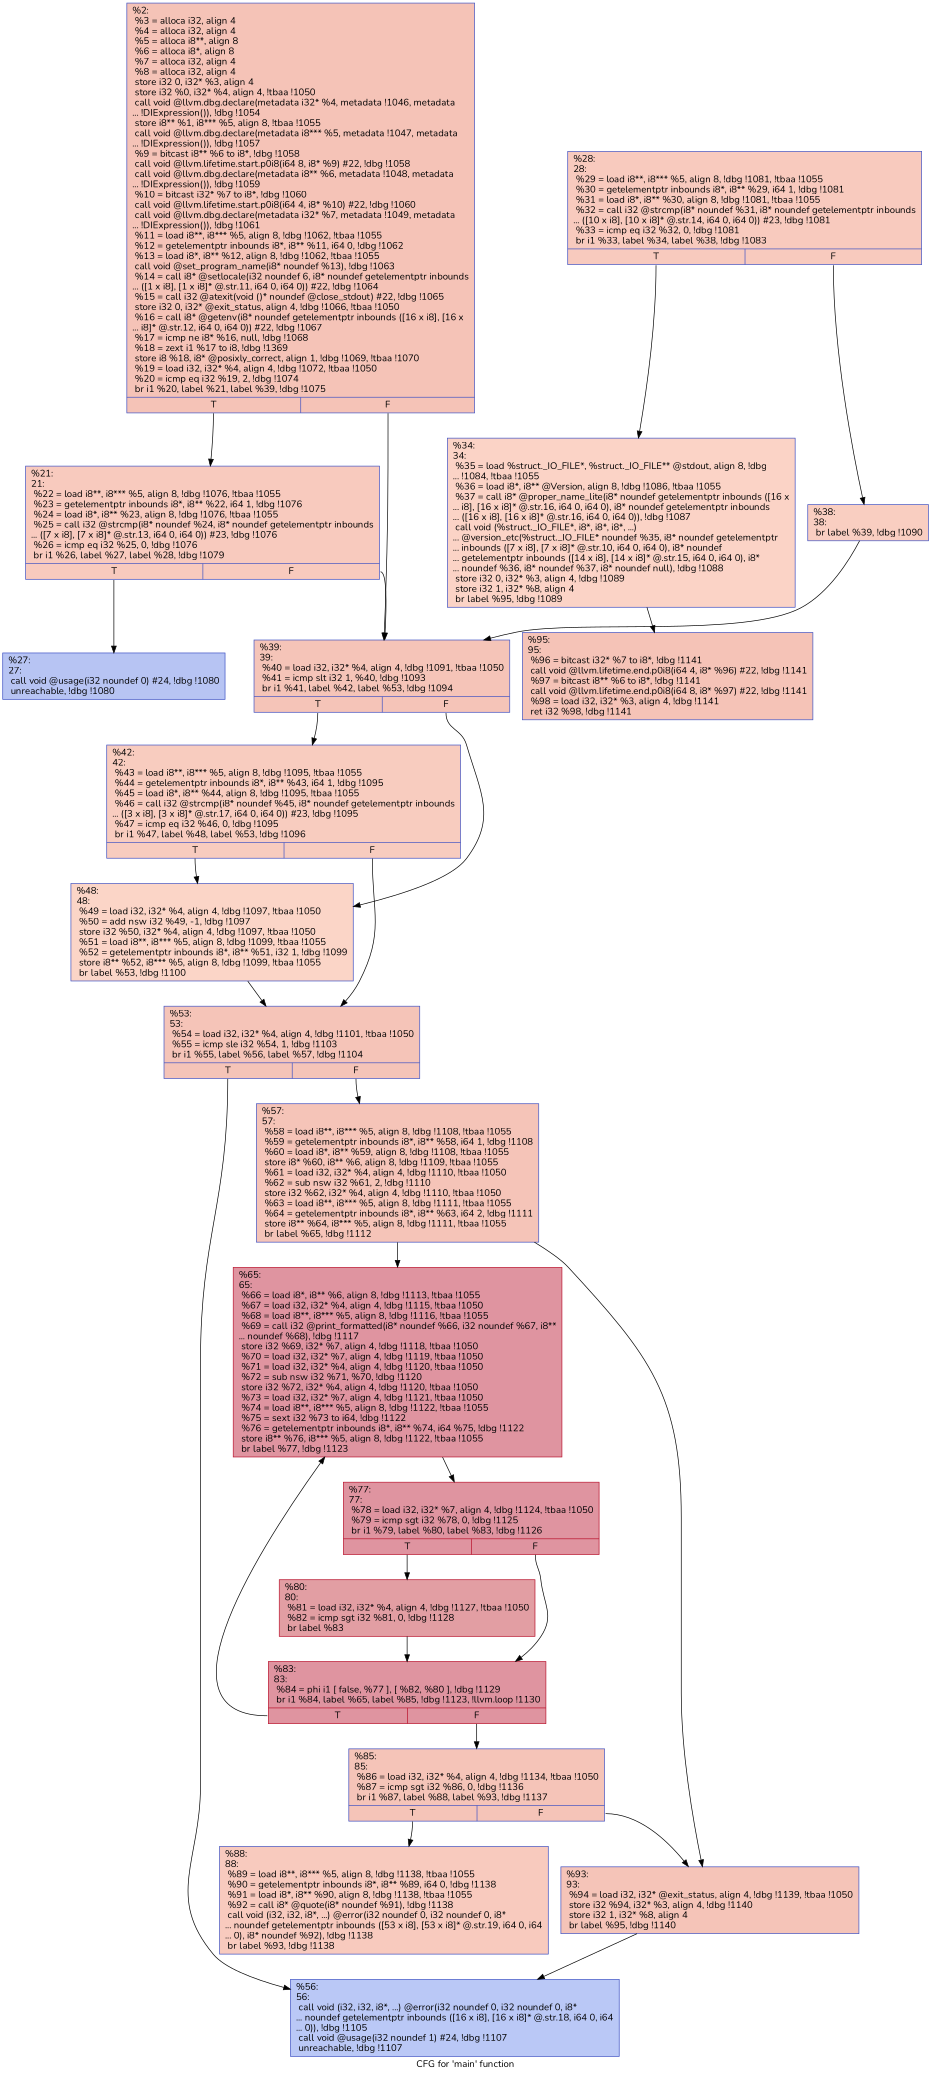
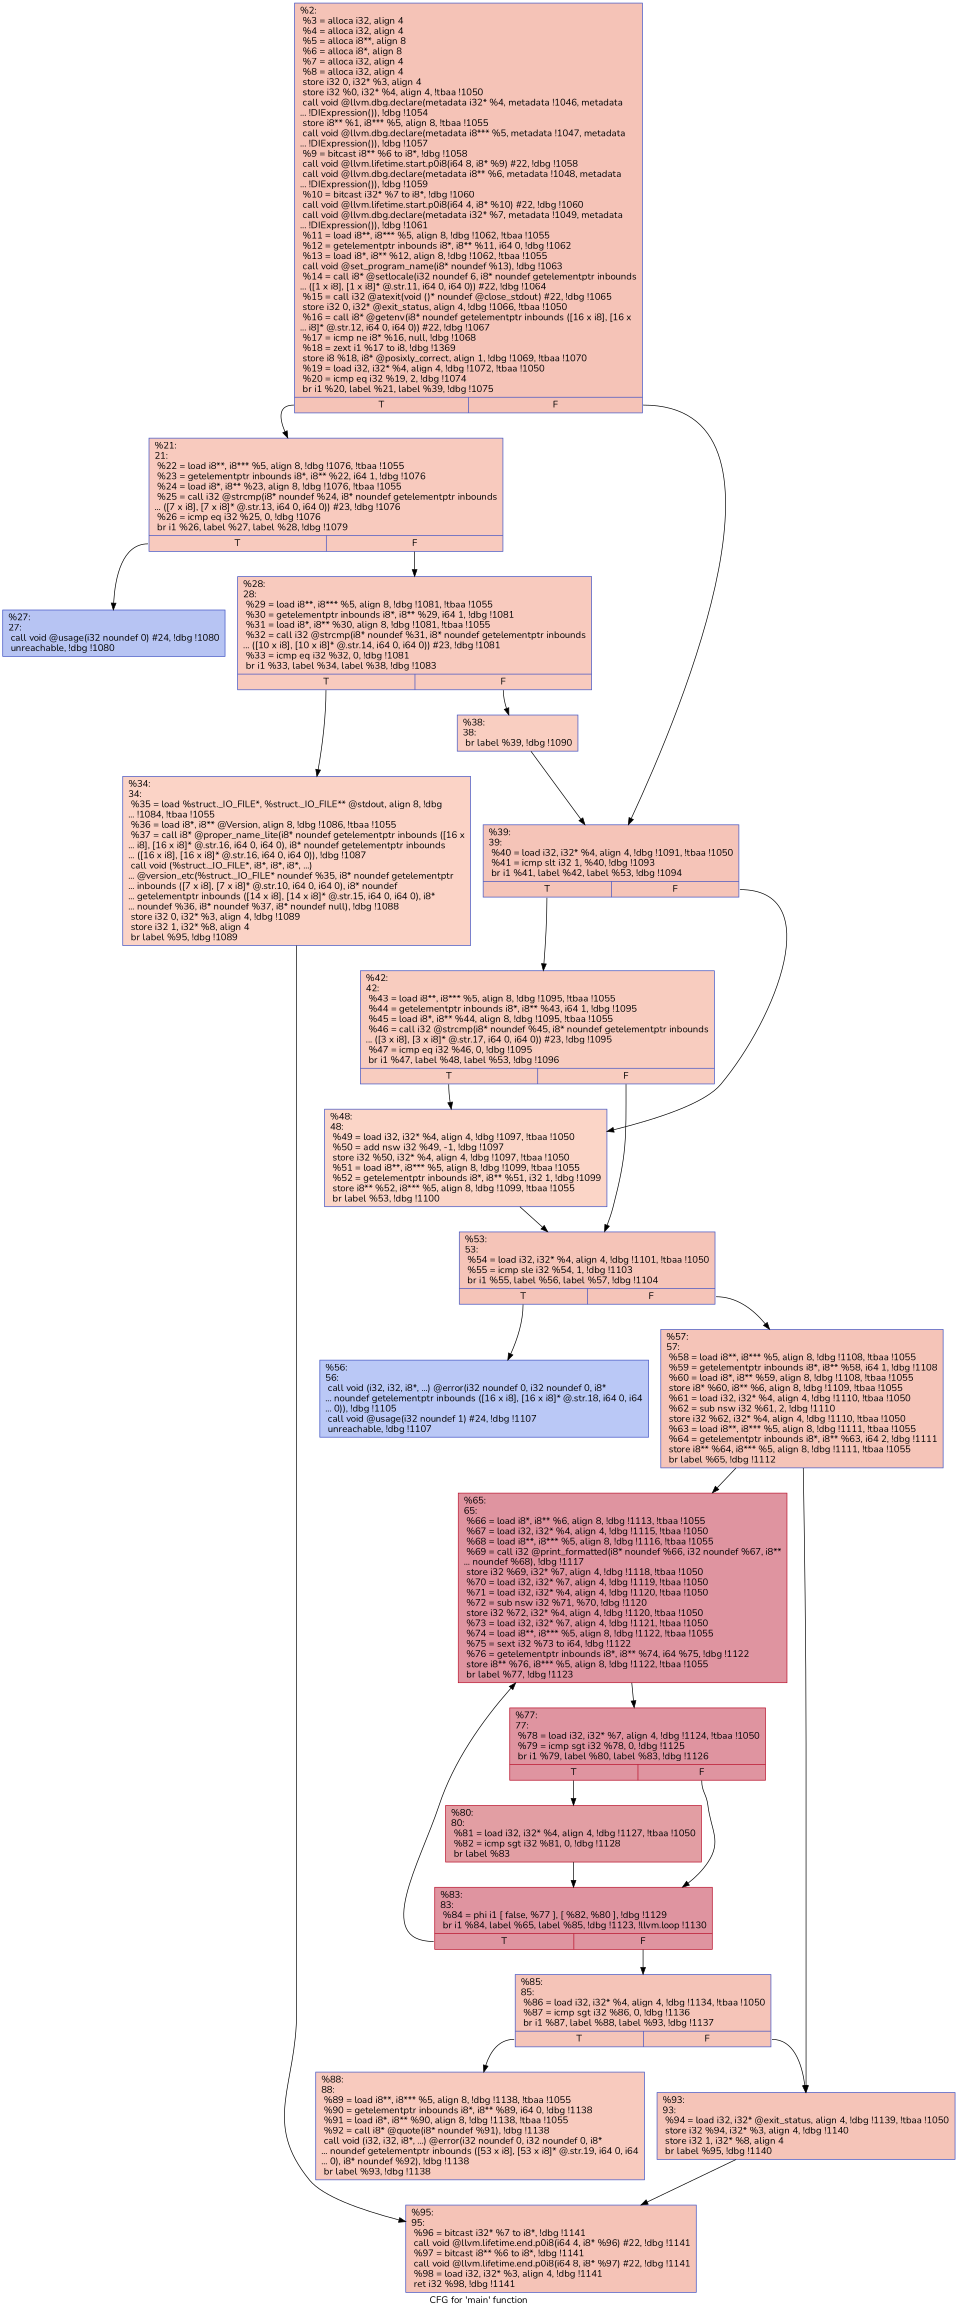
edge "%21:" -> "%39:": now "%21:" -> "%28:"
edge "%93:" -> "%56:": now "%93:" -> "%95:"
